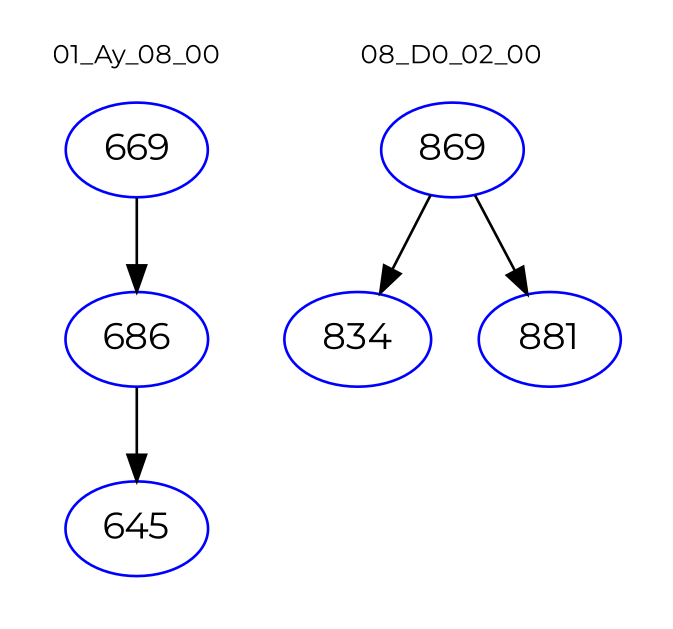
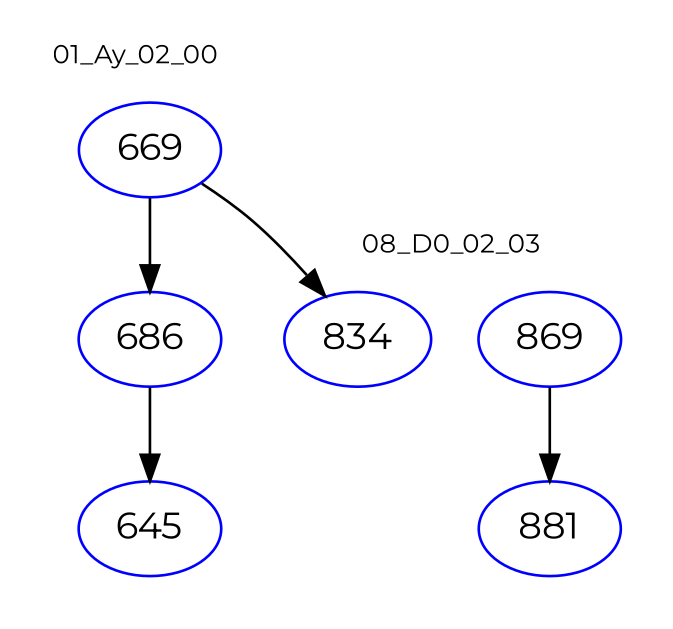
cluster "01_Ay_08_00": label "01_Ay_08_00" -> "01_Ay_02_00"
cluster "08_D0_02_00": label "08_D0_02_00" -> "08_D0_02_03"
edge "869" -> "834": now "669" -> "834"
